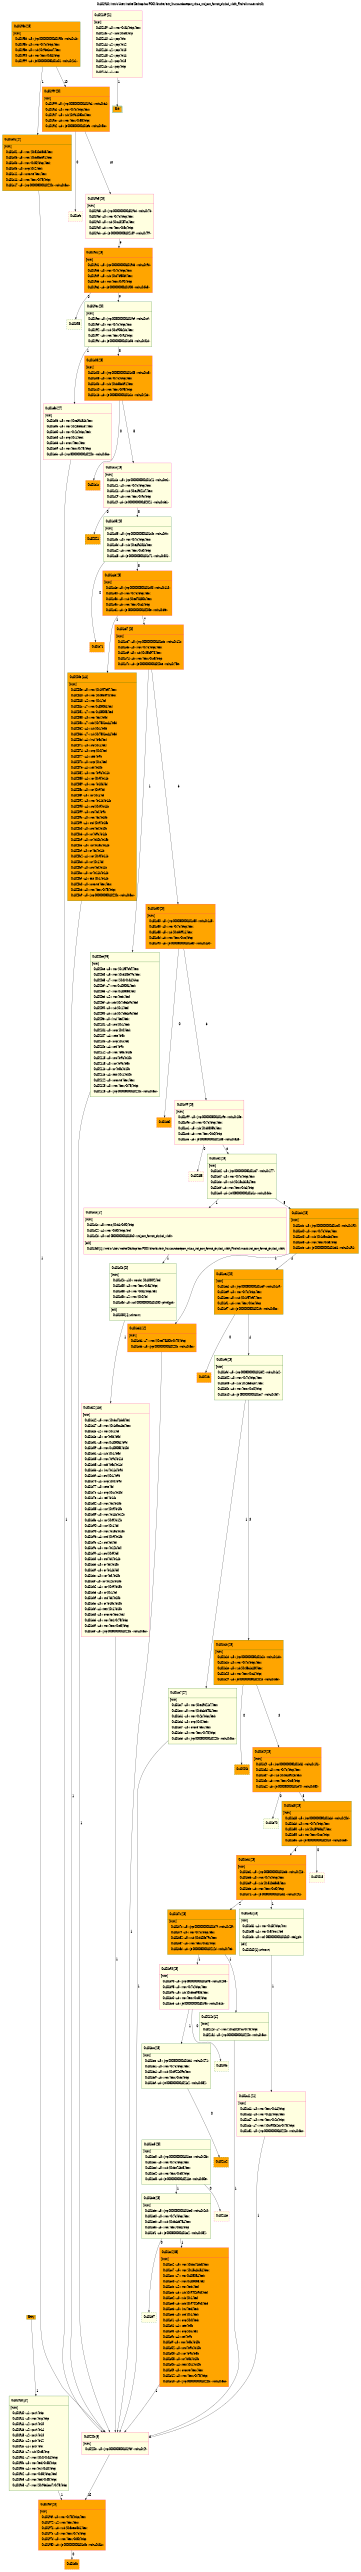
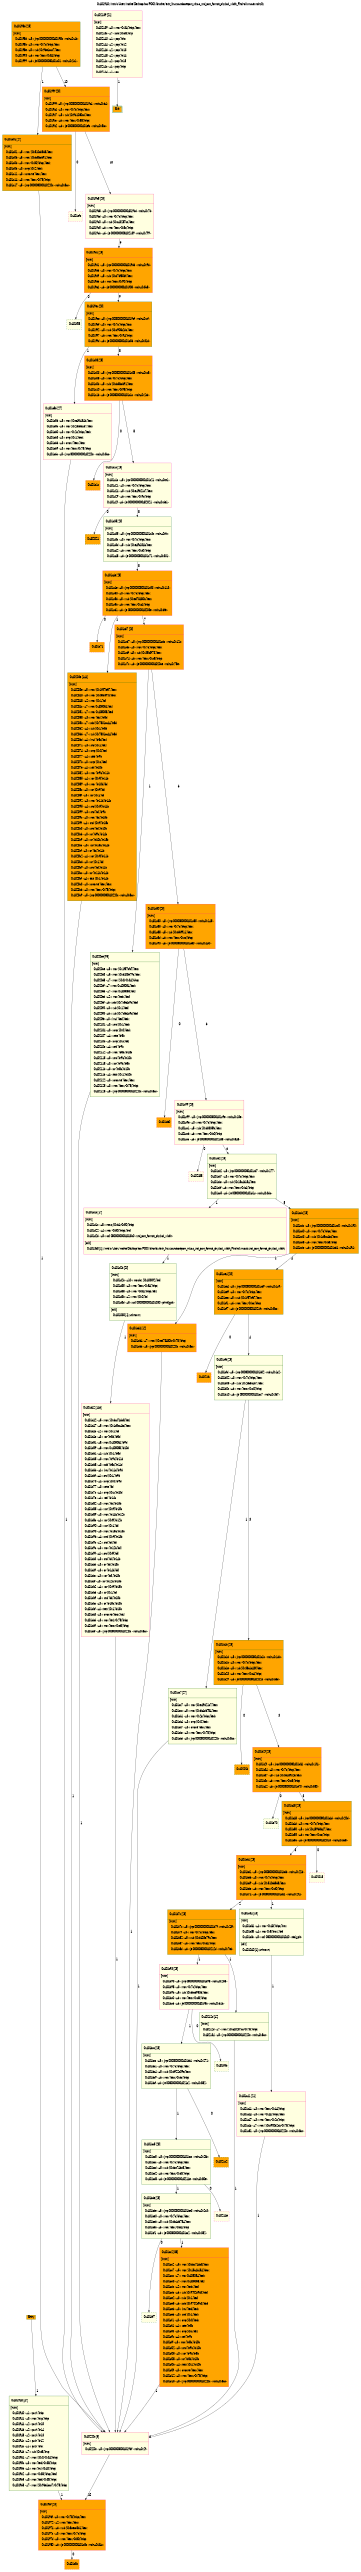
node "0x4019ea [25]": fillcolor lightyellow -> orange
edge "0x401a35 [25]" -> "0x401c71": now "0x401a4e [25]" -> "0x401c71"
edge "0x401bac [25]" -> "0x401bc5 [25]": added, label "1"
